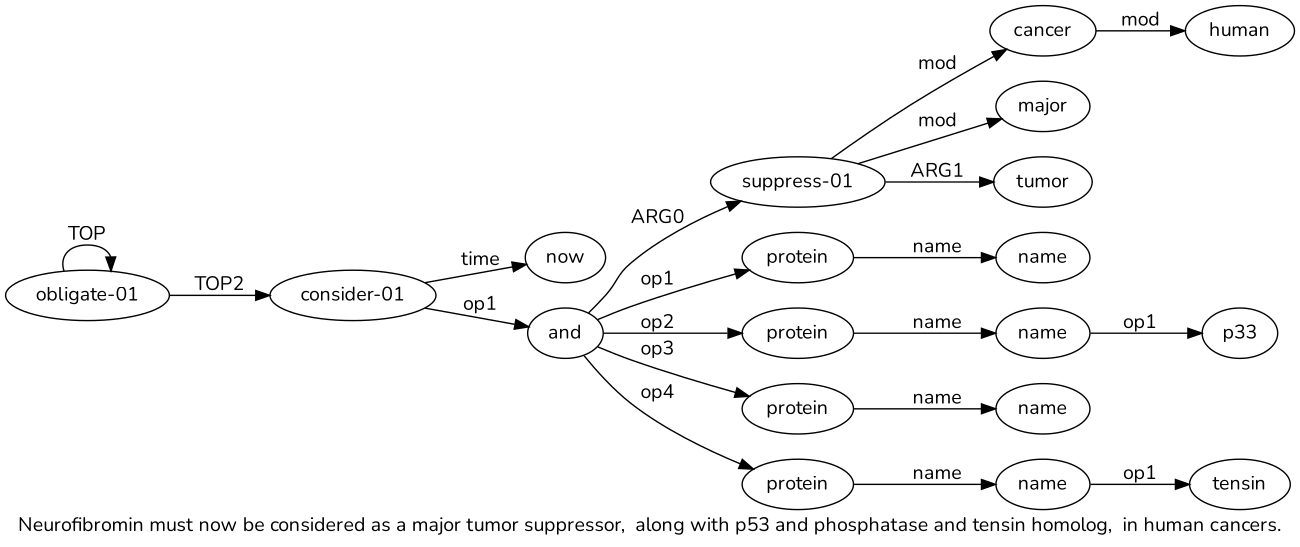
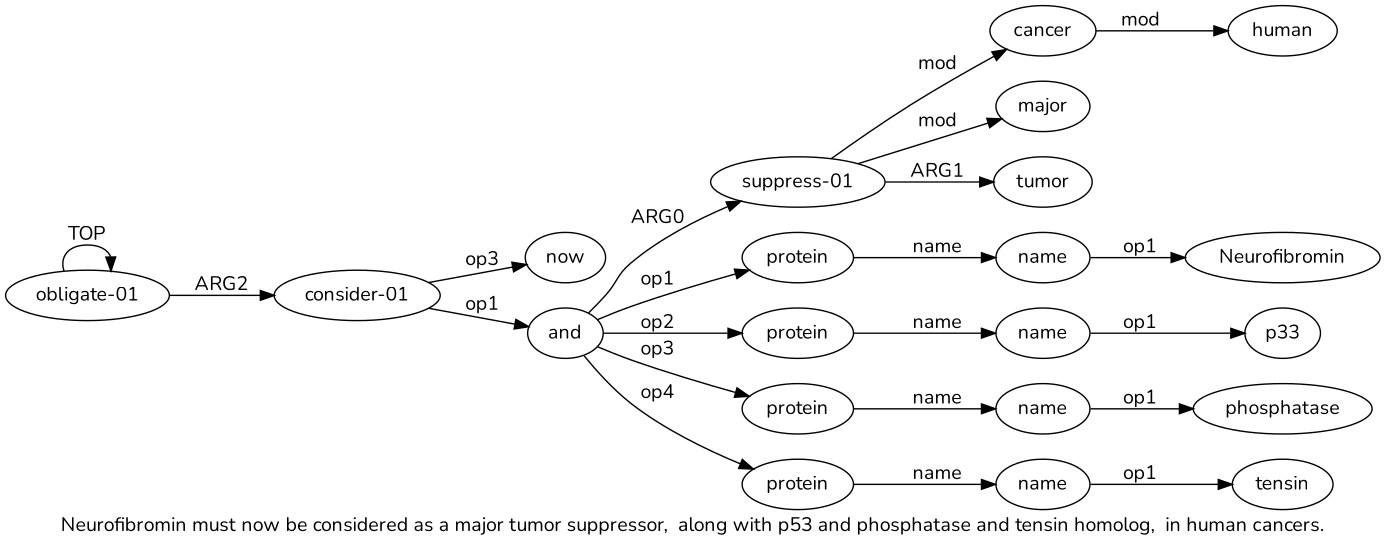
node "Neurofibromin": added
edge "consider-01" -> "now": label "time" -> "op3"
edge "obligate-01" -> "consider-01": label "TOP2" -> "ARG2"
node "phosphatase": added
